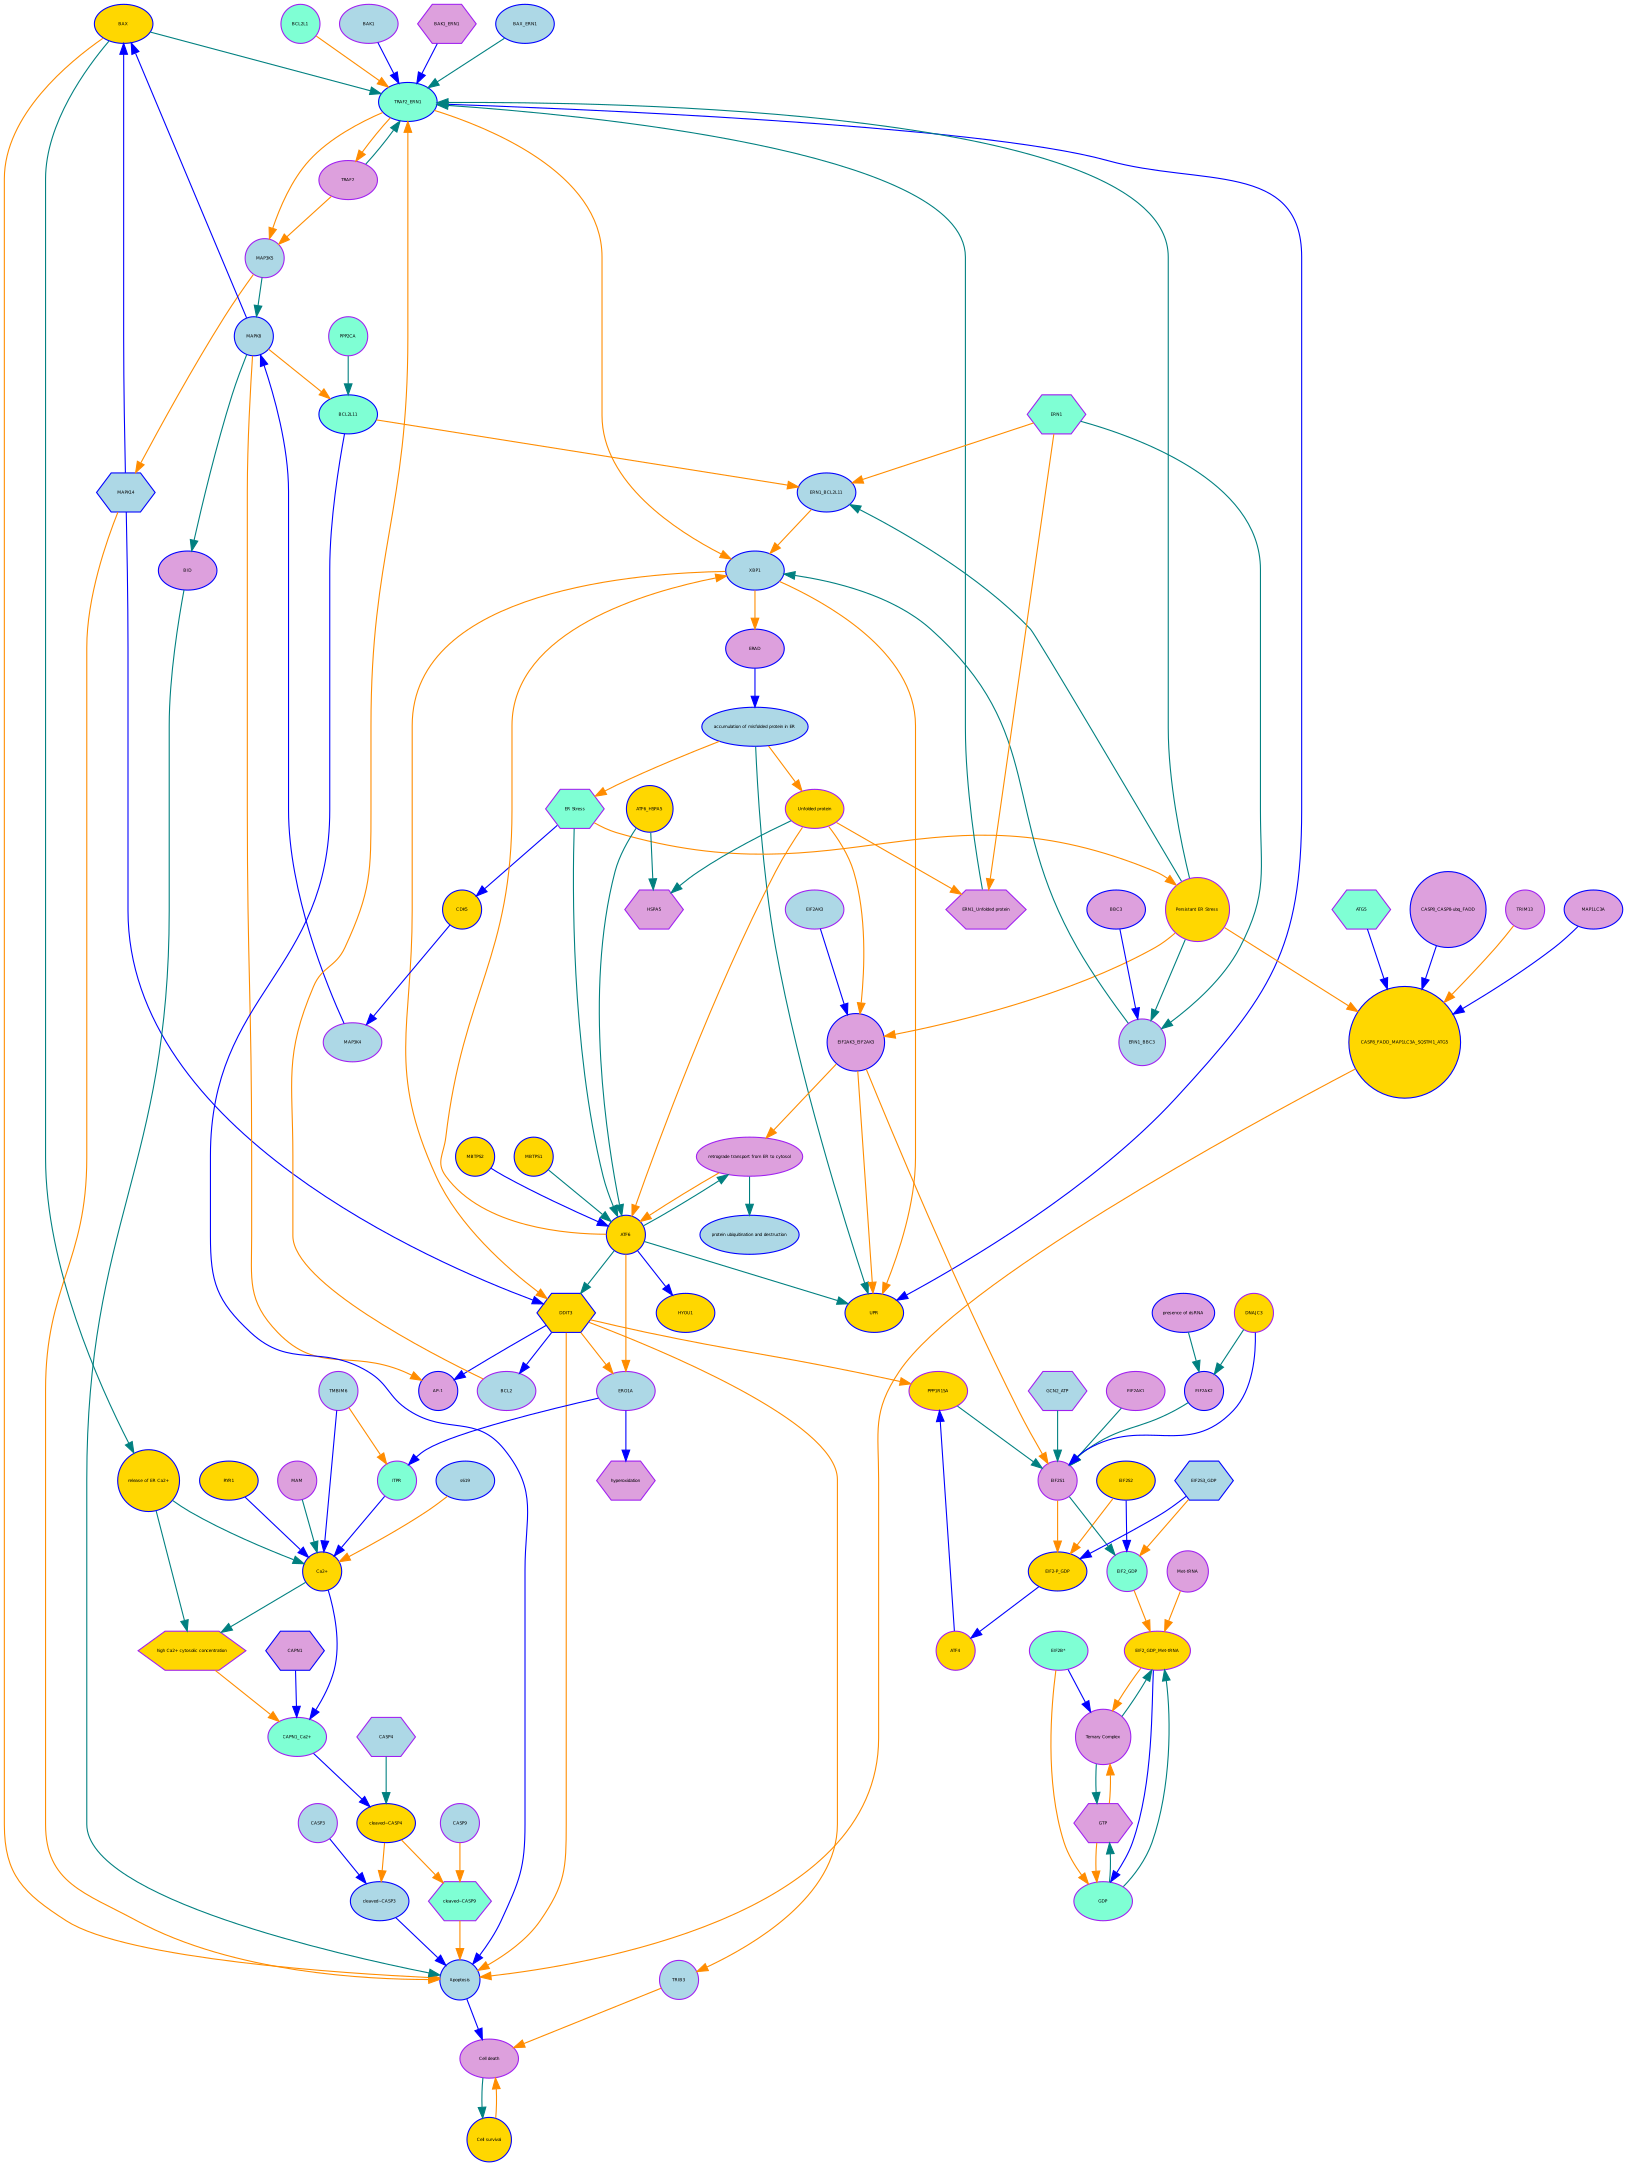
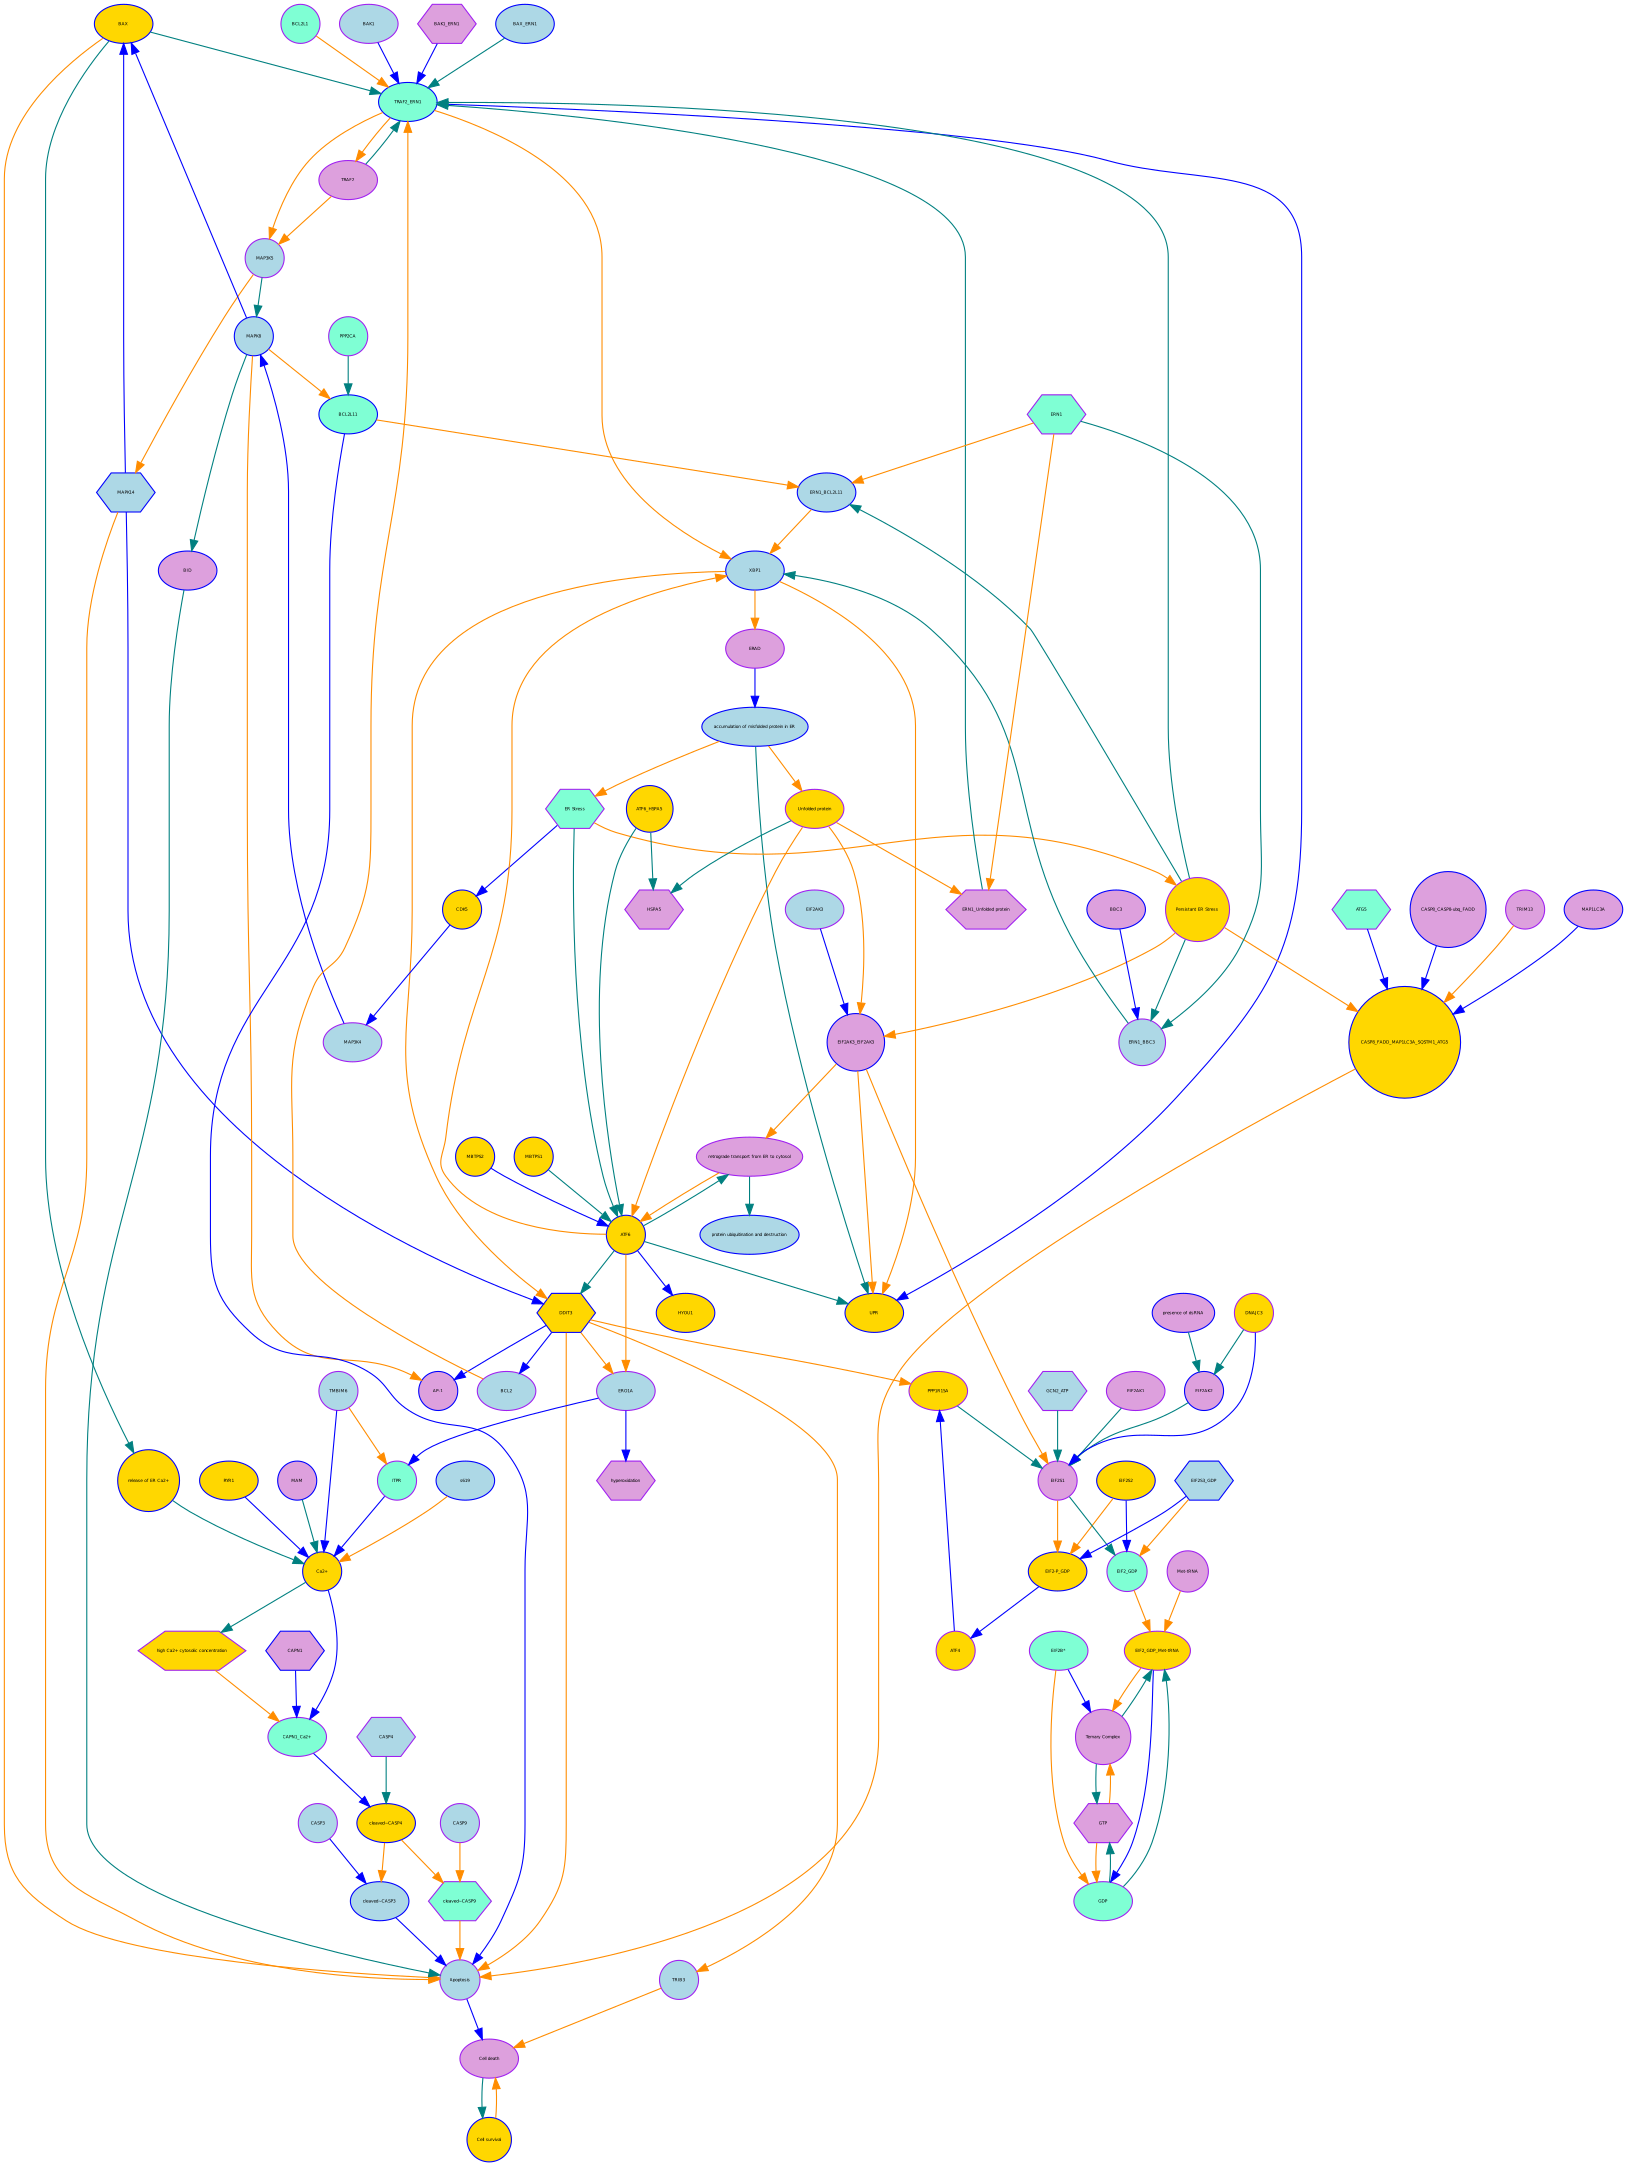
node "ERAD": color blue -> purple
node "MAM": color purple -> blue
edge "release of ER Ca2+" -> "high Ca2+ cytosolic concentration": removed
node "Apoptosis": color blue -> purple
